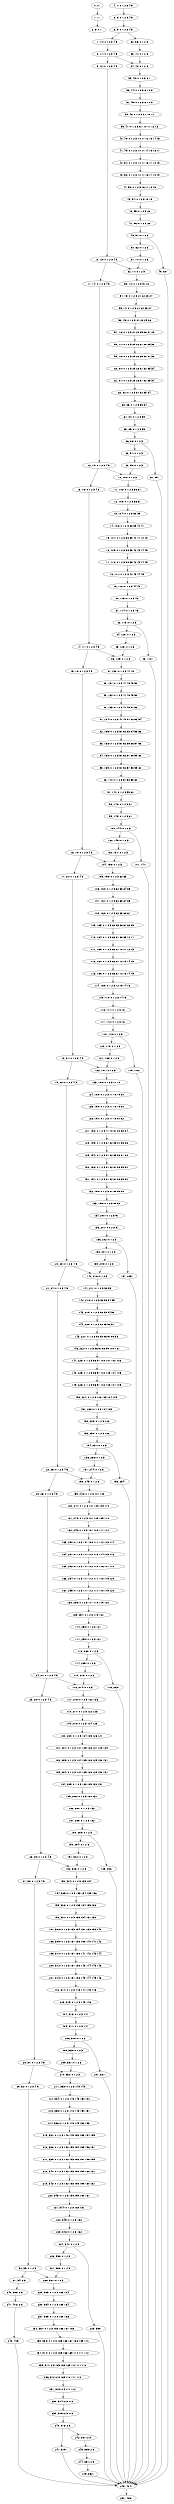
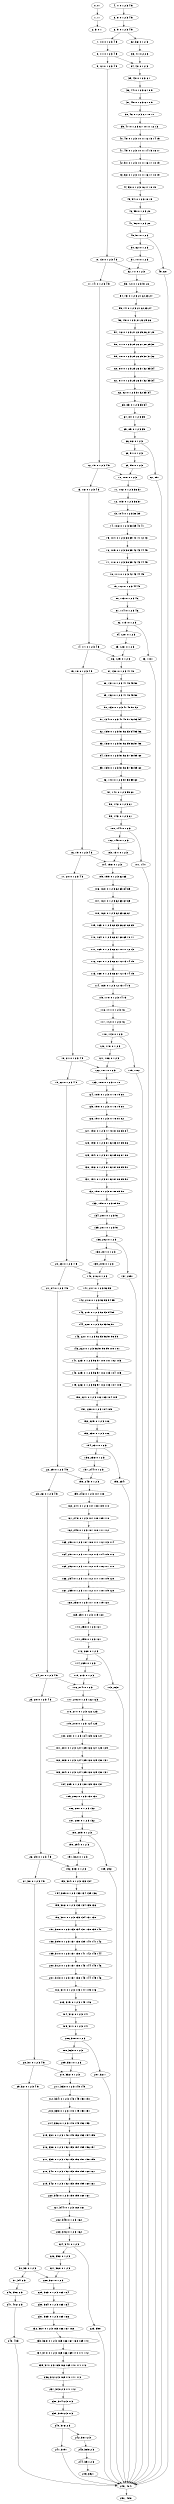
node "33, 41: 0 1 2 3": label "33, 41: 0 1 2 3" -> "33, 41: 0 2 2 3"
node "90, 133: 0 1 2 3 47 48 51 52": label "90, 133: 0 1 2 3 47 48 51 52" -> "50, 133: 0 1 2 3 47 48 51 52"
node "135, 201: 0 0 2 3 91": label "135, 201: 0 0 2 3 91" -> "135, 201: 0 1 2 3 91"
